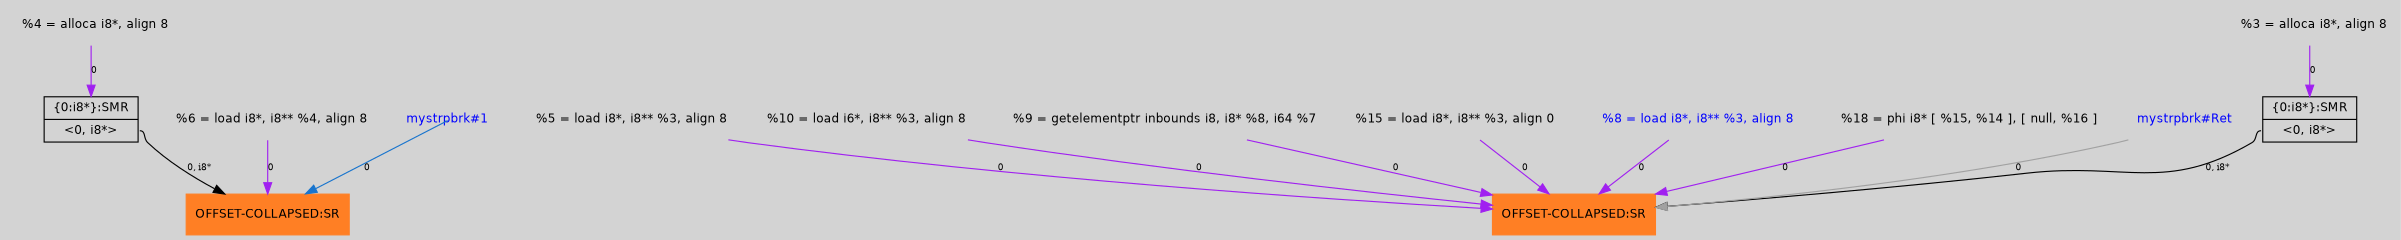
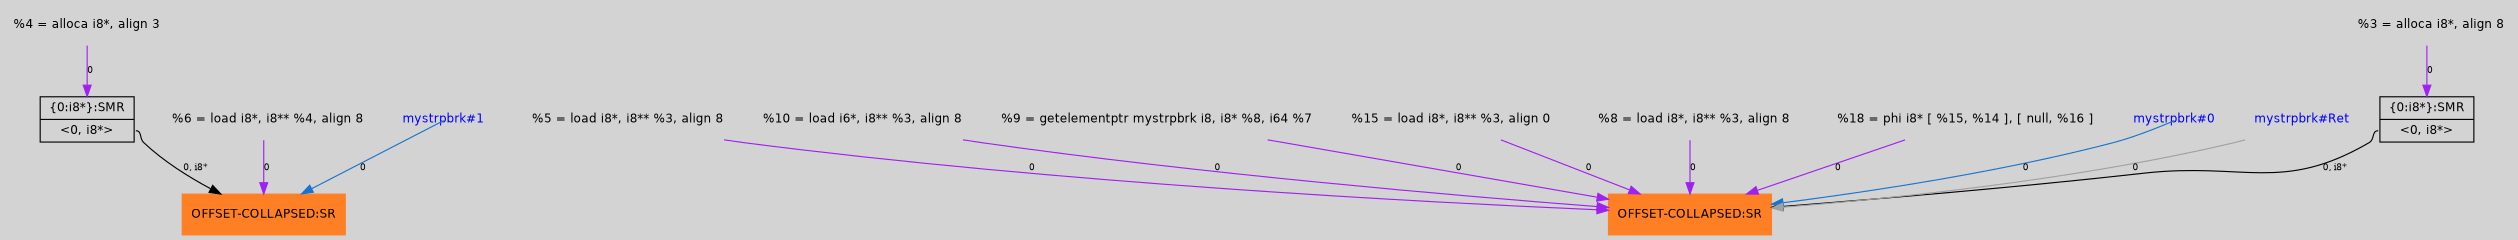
node "%4 = alloca i8*, align 8": label "%4 = alloca i8*, align 8" -> "%4 = alloca i8*, align 3"
node "%9 = getelementptr inbounds i8, i8* %8, i64 %7": label "%9 = getelementptr inbounds i8, i8* %8, i64 %7" -> "%9 = getelementptr mystrpbrk i8, i8* %8, i64 %7"
node "%8 = load i8*, i8** %3, align 8": fontcolor blue -> black
node "mystrpbrk#0": added
